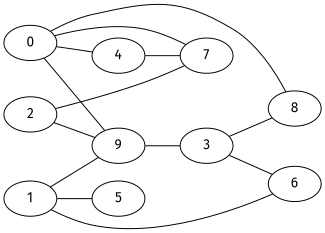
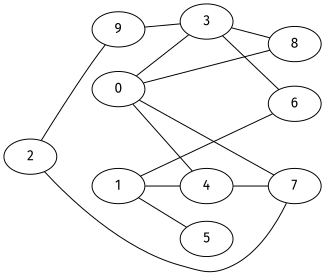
edge "0" -- "9": now "0" -- "3"
edge "9" -- "1": now "4" -- "1"
